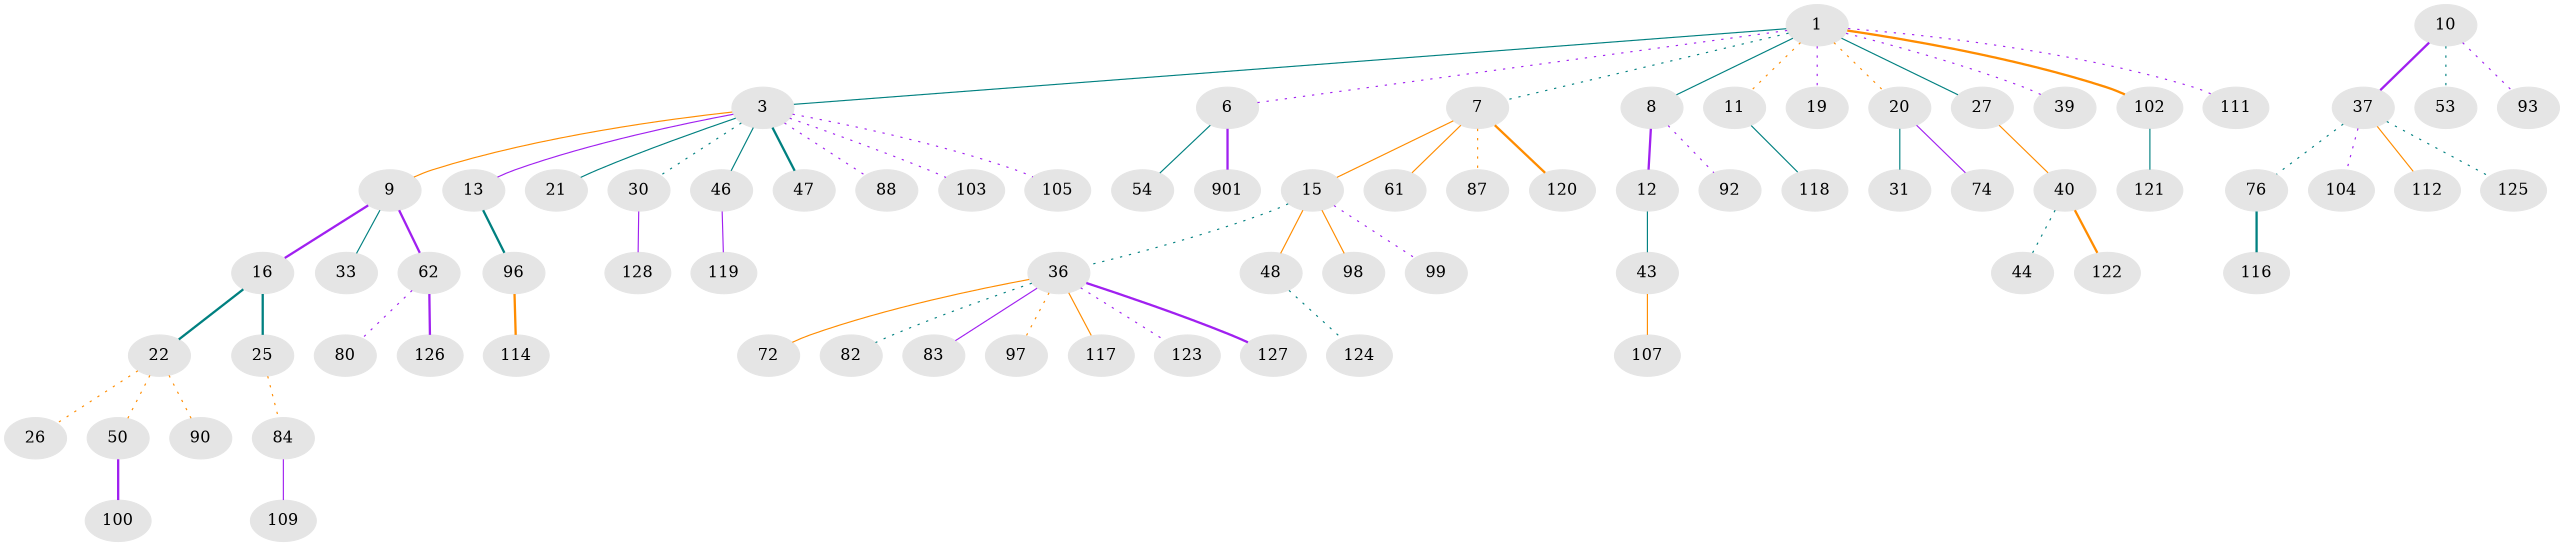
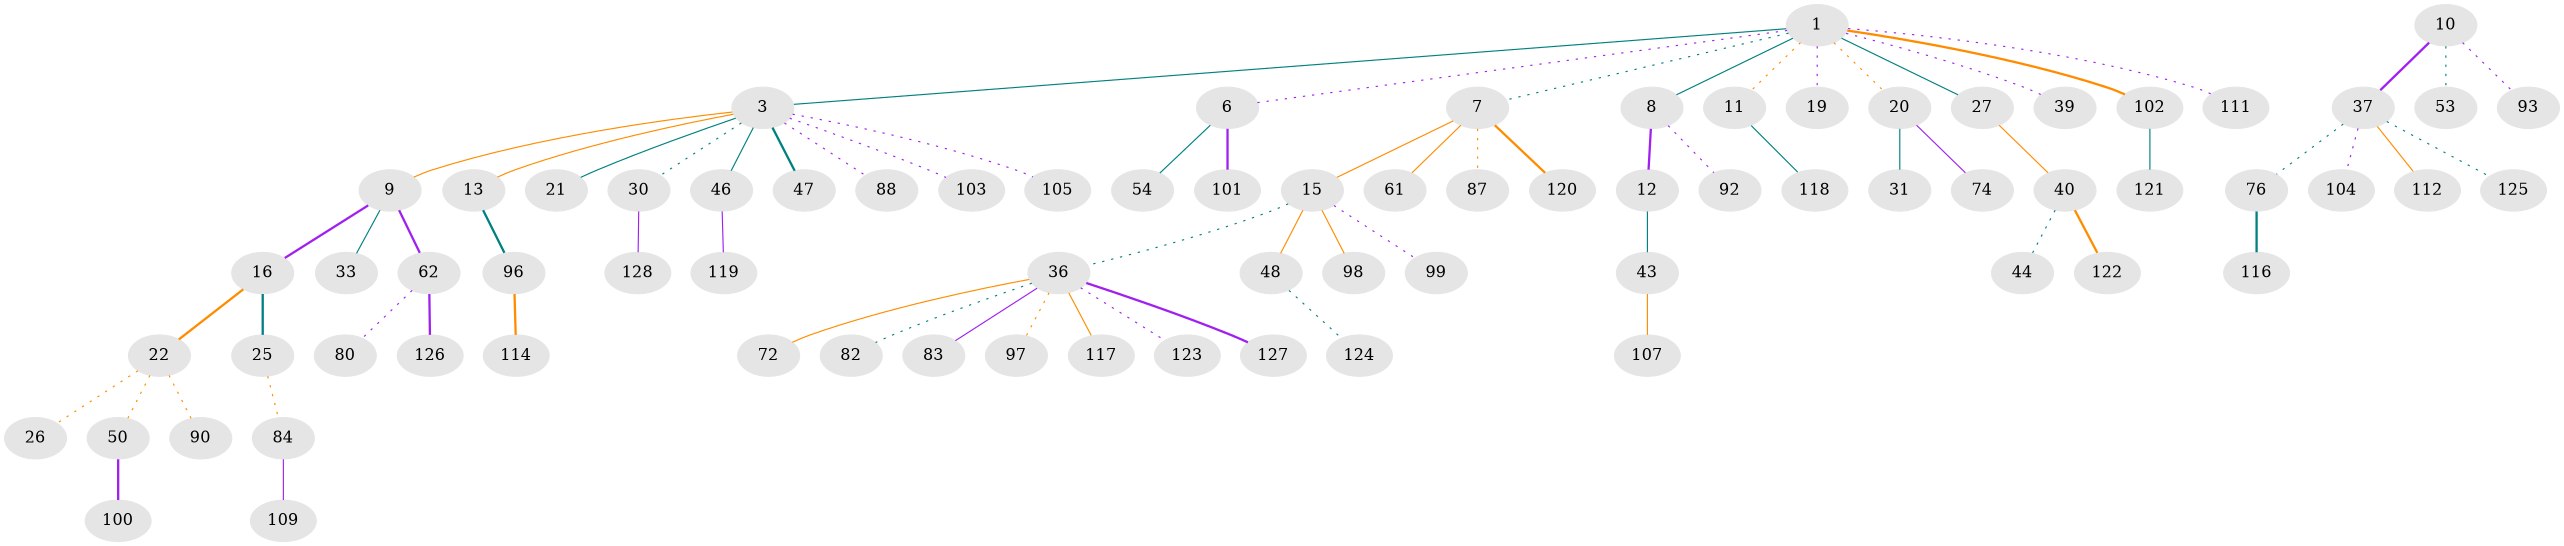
edge "3" -- "13": color purple -> darkorange
node "901": label "901" -> "101"
edge "16" -- "22": color teal -> darkorange
